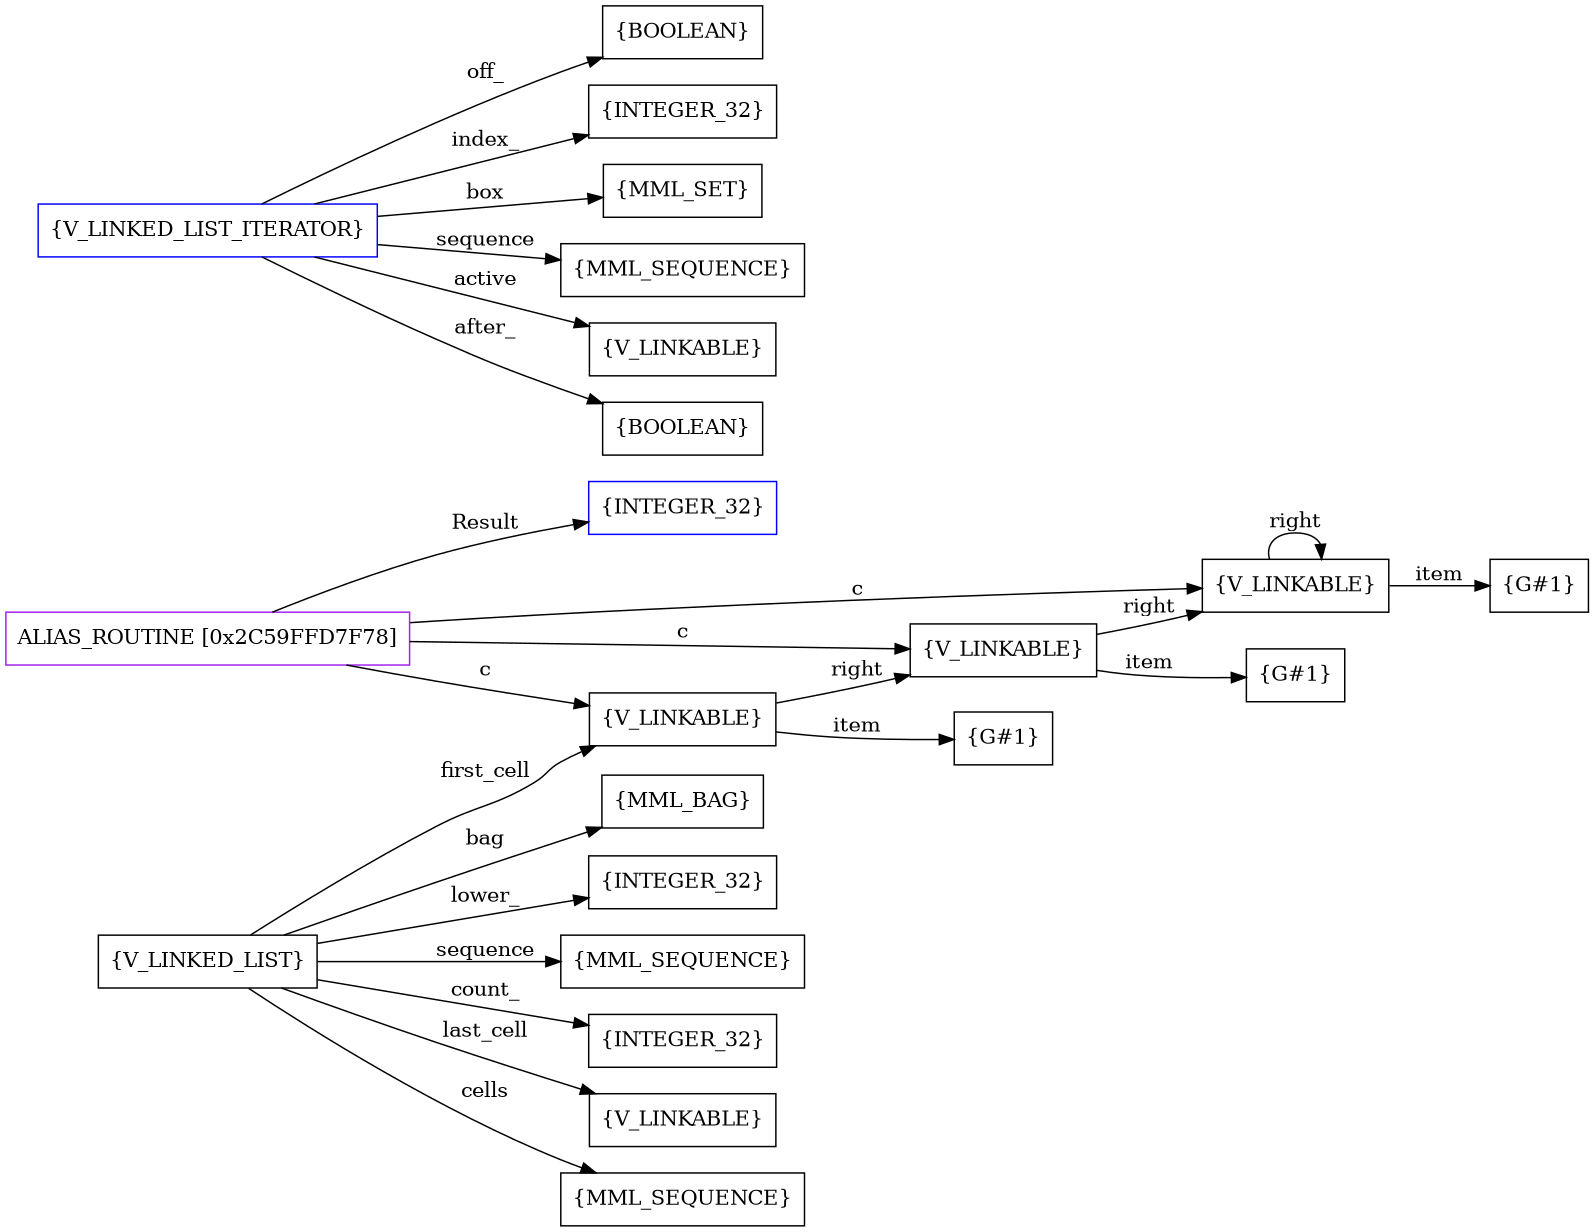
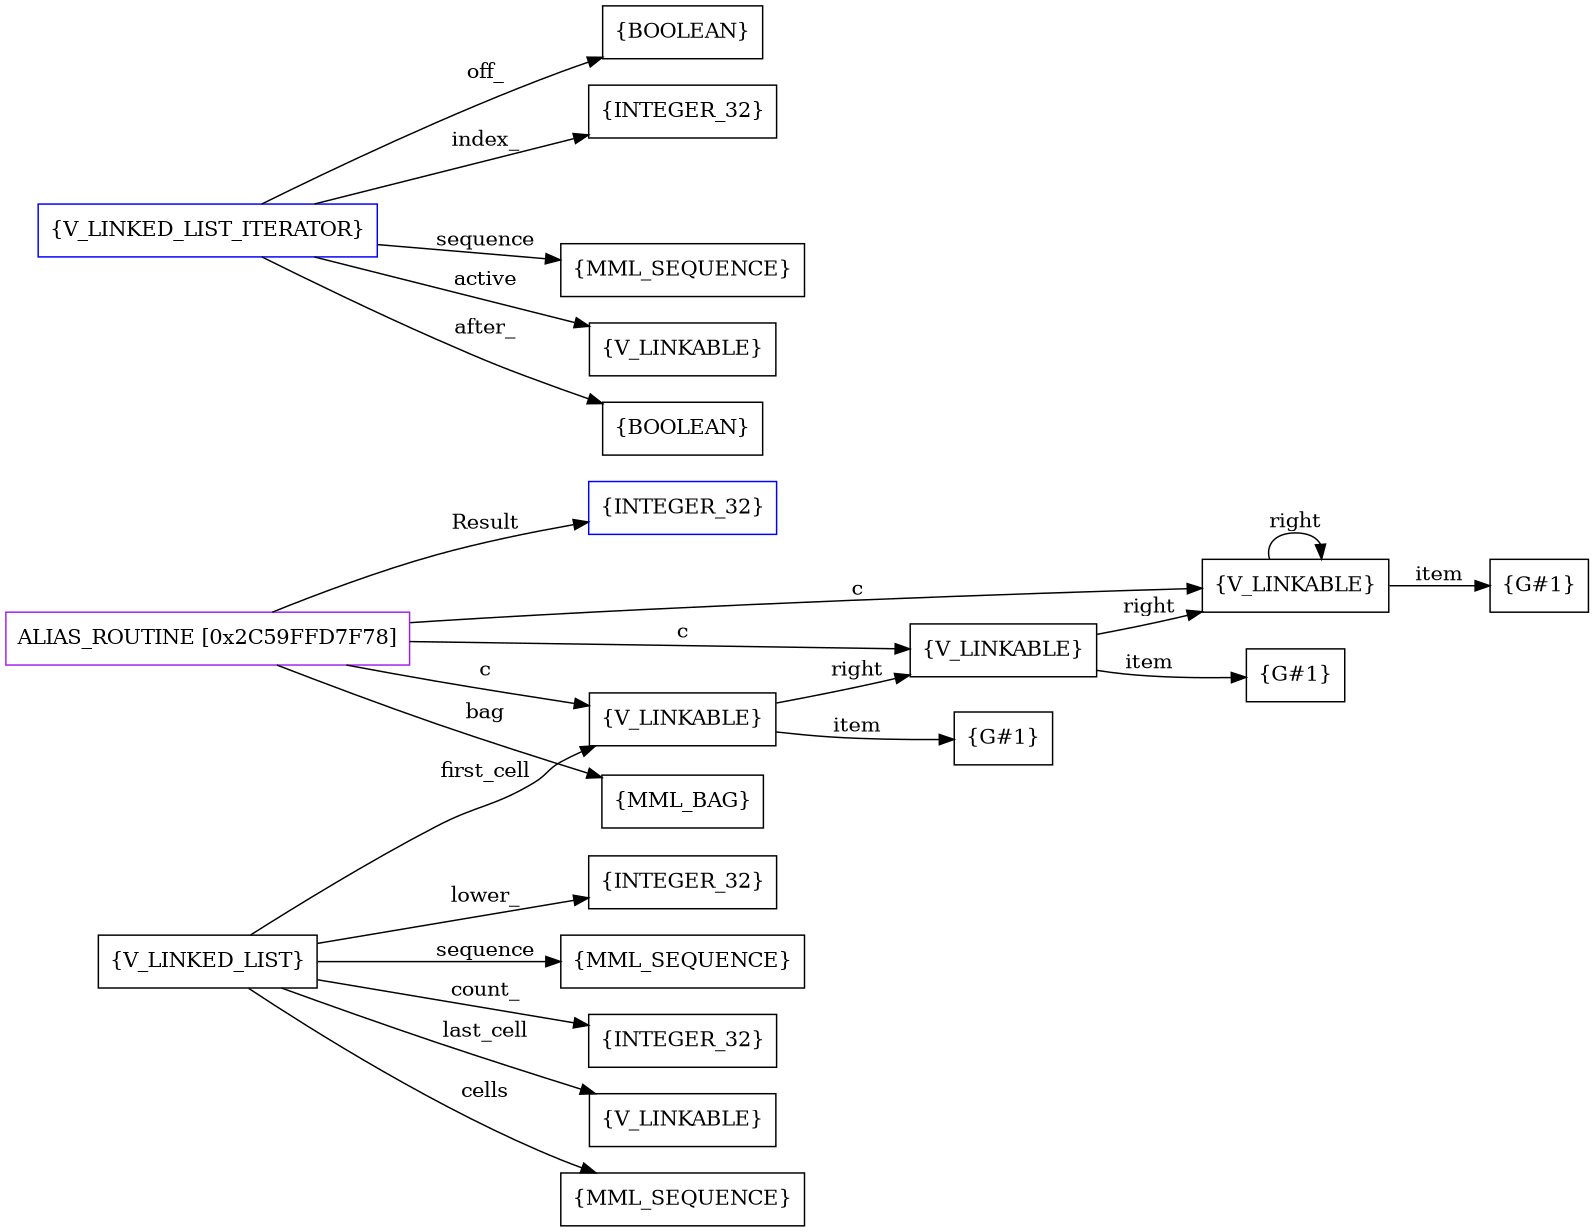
node "{MML_SET}": removed
edge "{V_LINKED_LIST}" -> "{MML_BAG}": now "ALIAS_ROUTINE [0x2C59FFD7F78]" -> "{MML_BAG}"
